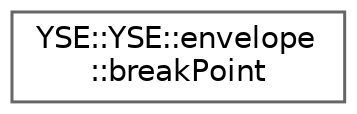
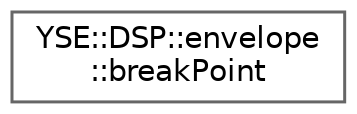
node "YSE::YSE::envelope ::breakPoint": label "YSE::YSE::envelope ::breakPoint" -> "YSE::DSP::envelope ::breakPoint"
